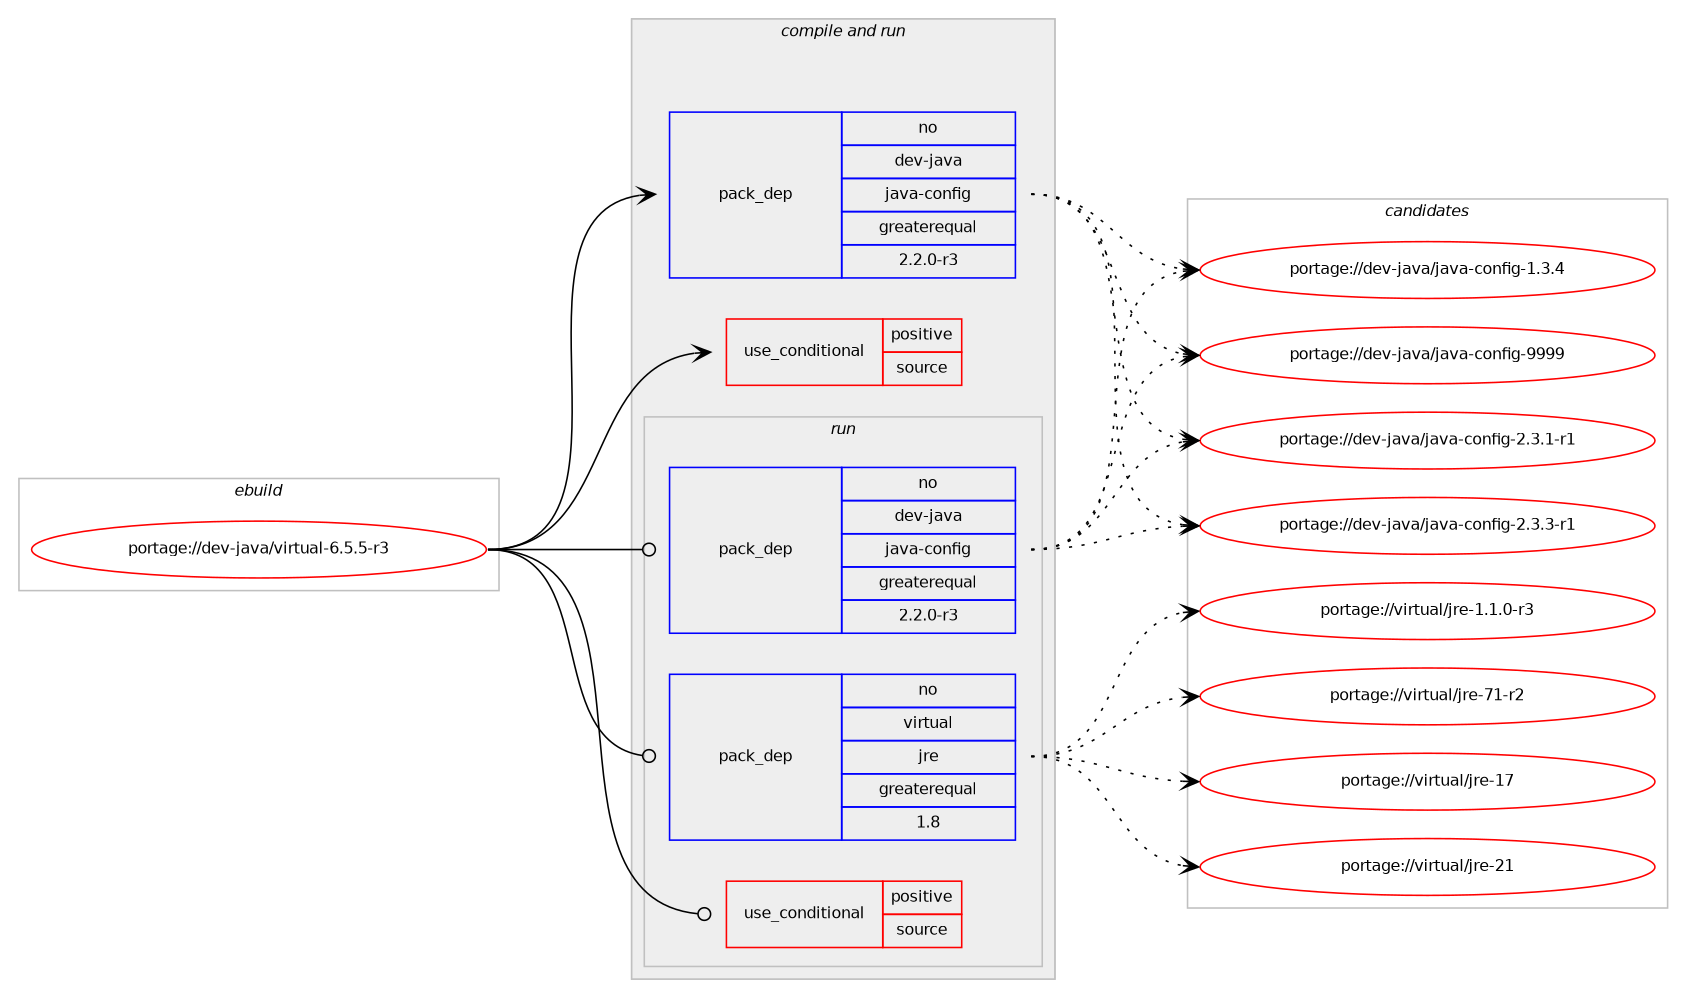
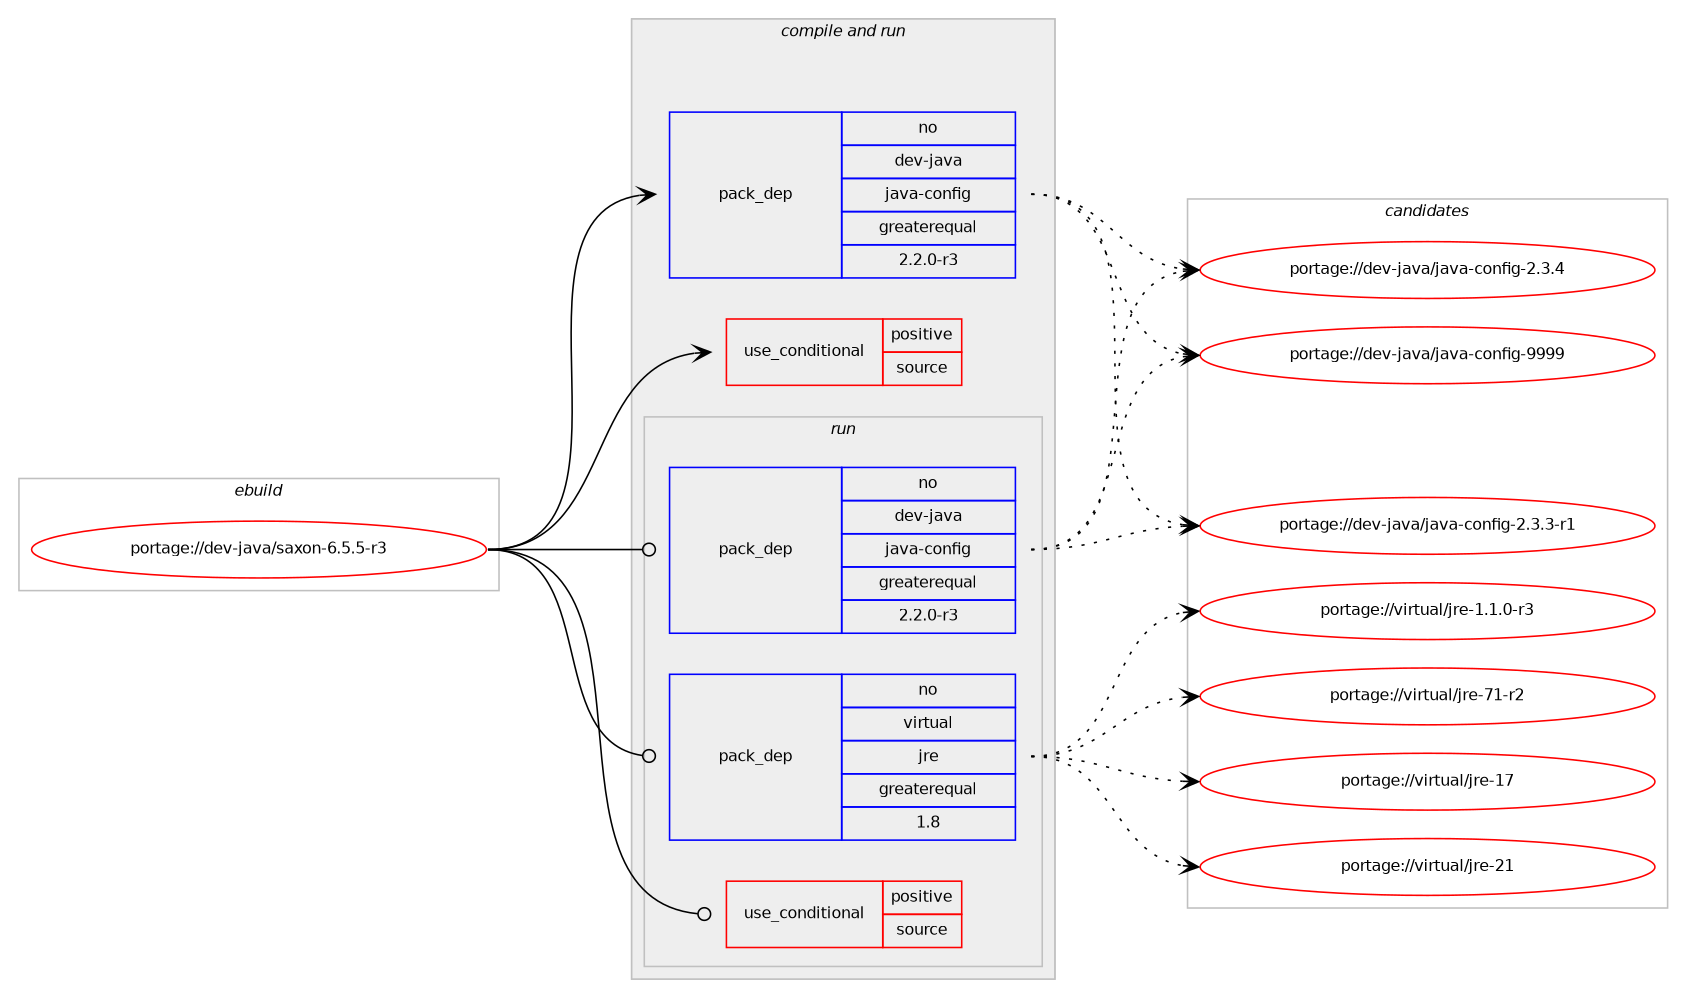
node "portage://dev-java/java-config-1.3.4": label "portage://dev-java/java-config-1.3.4" -> "portage://dev-java/java-config-2.3.4"
node "portage://dev-java/java-config-2.3.1-r1": removed
node "portage://dev-java/virtual-6.5.5-r3": label "portage://dev-java/virtual-6.5.5-r3" -> "portage://dev-java/saxon-6.5.5-r3"
